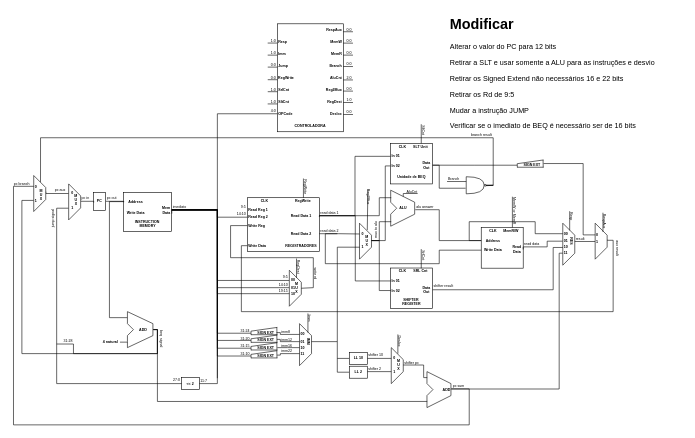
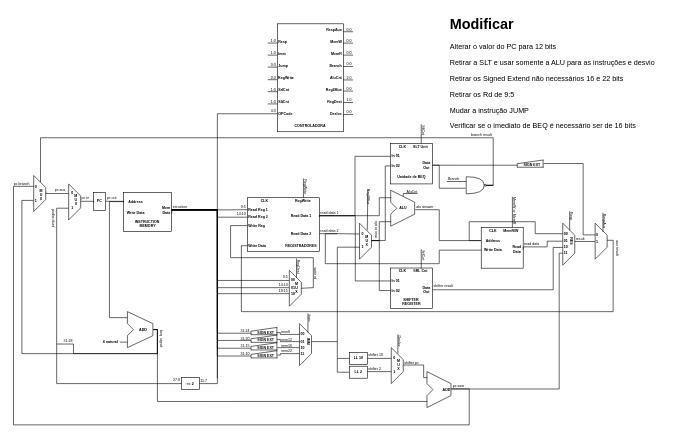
node "imediato": label "imediato" -> "intruction"
edge "Read Reg 1" -- "Mem Data": added
